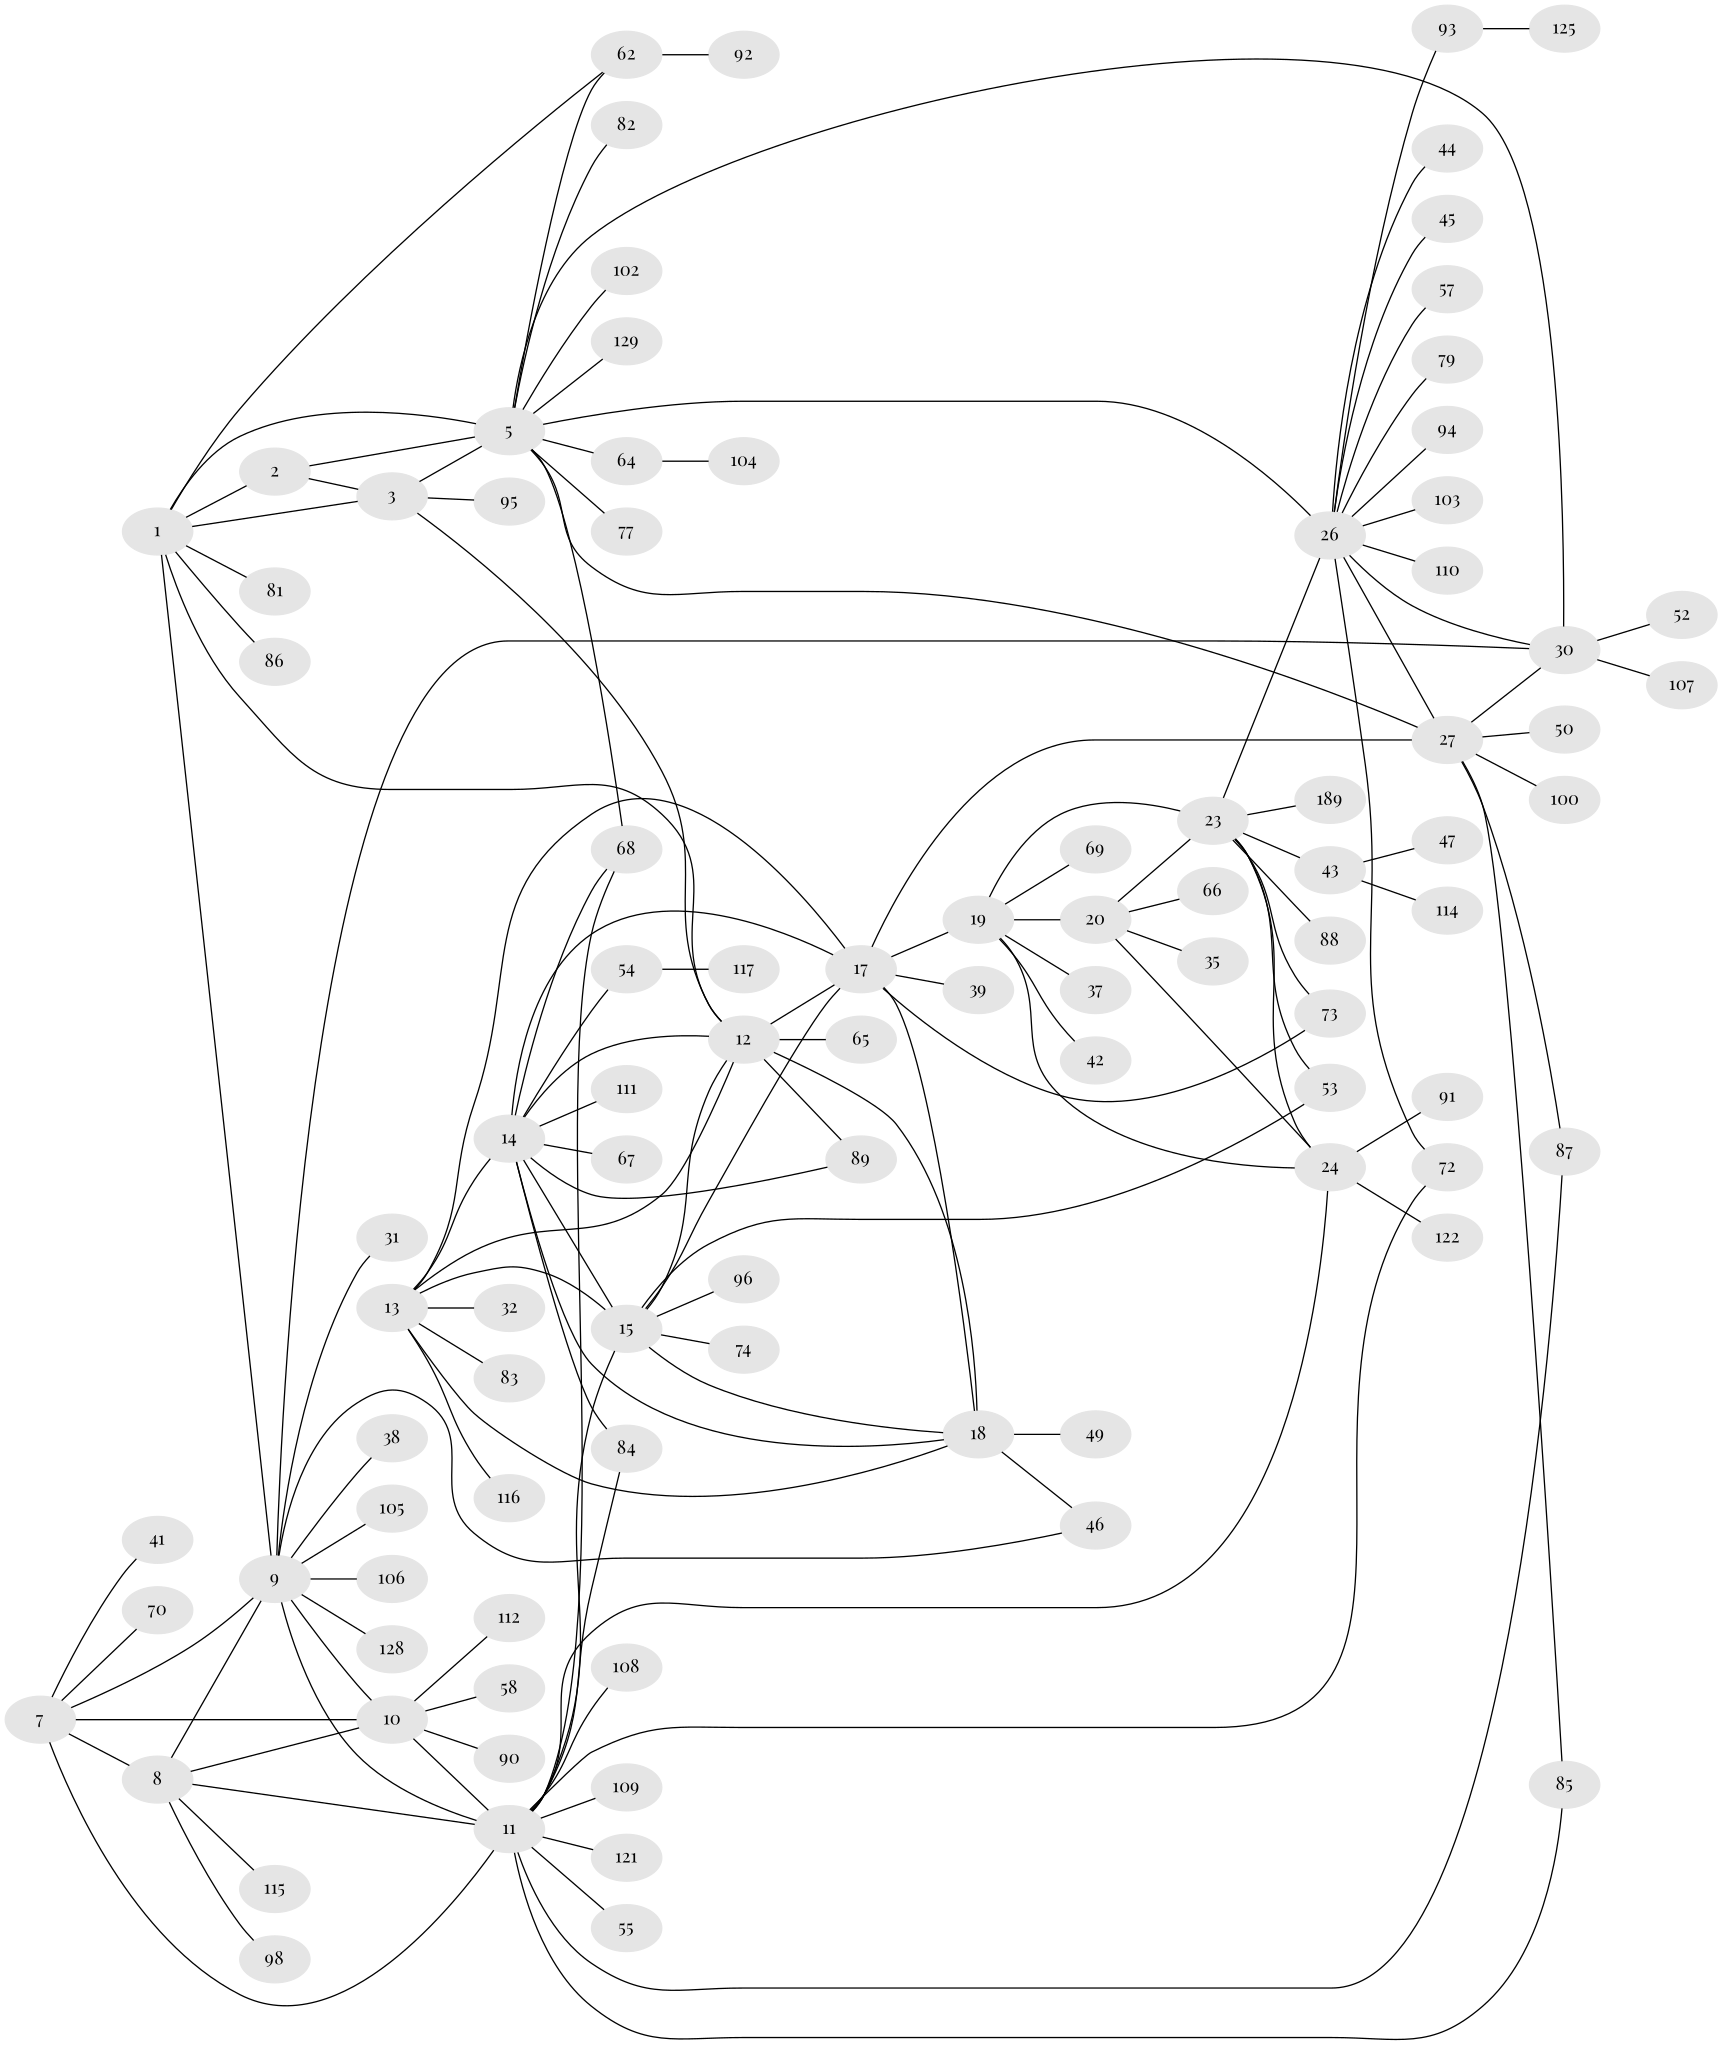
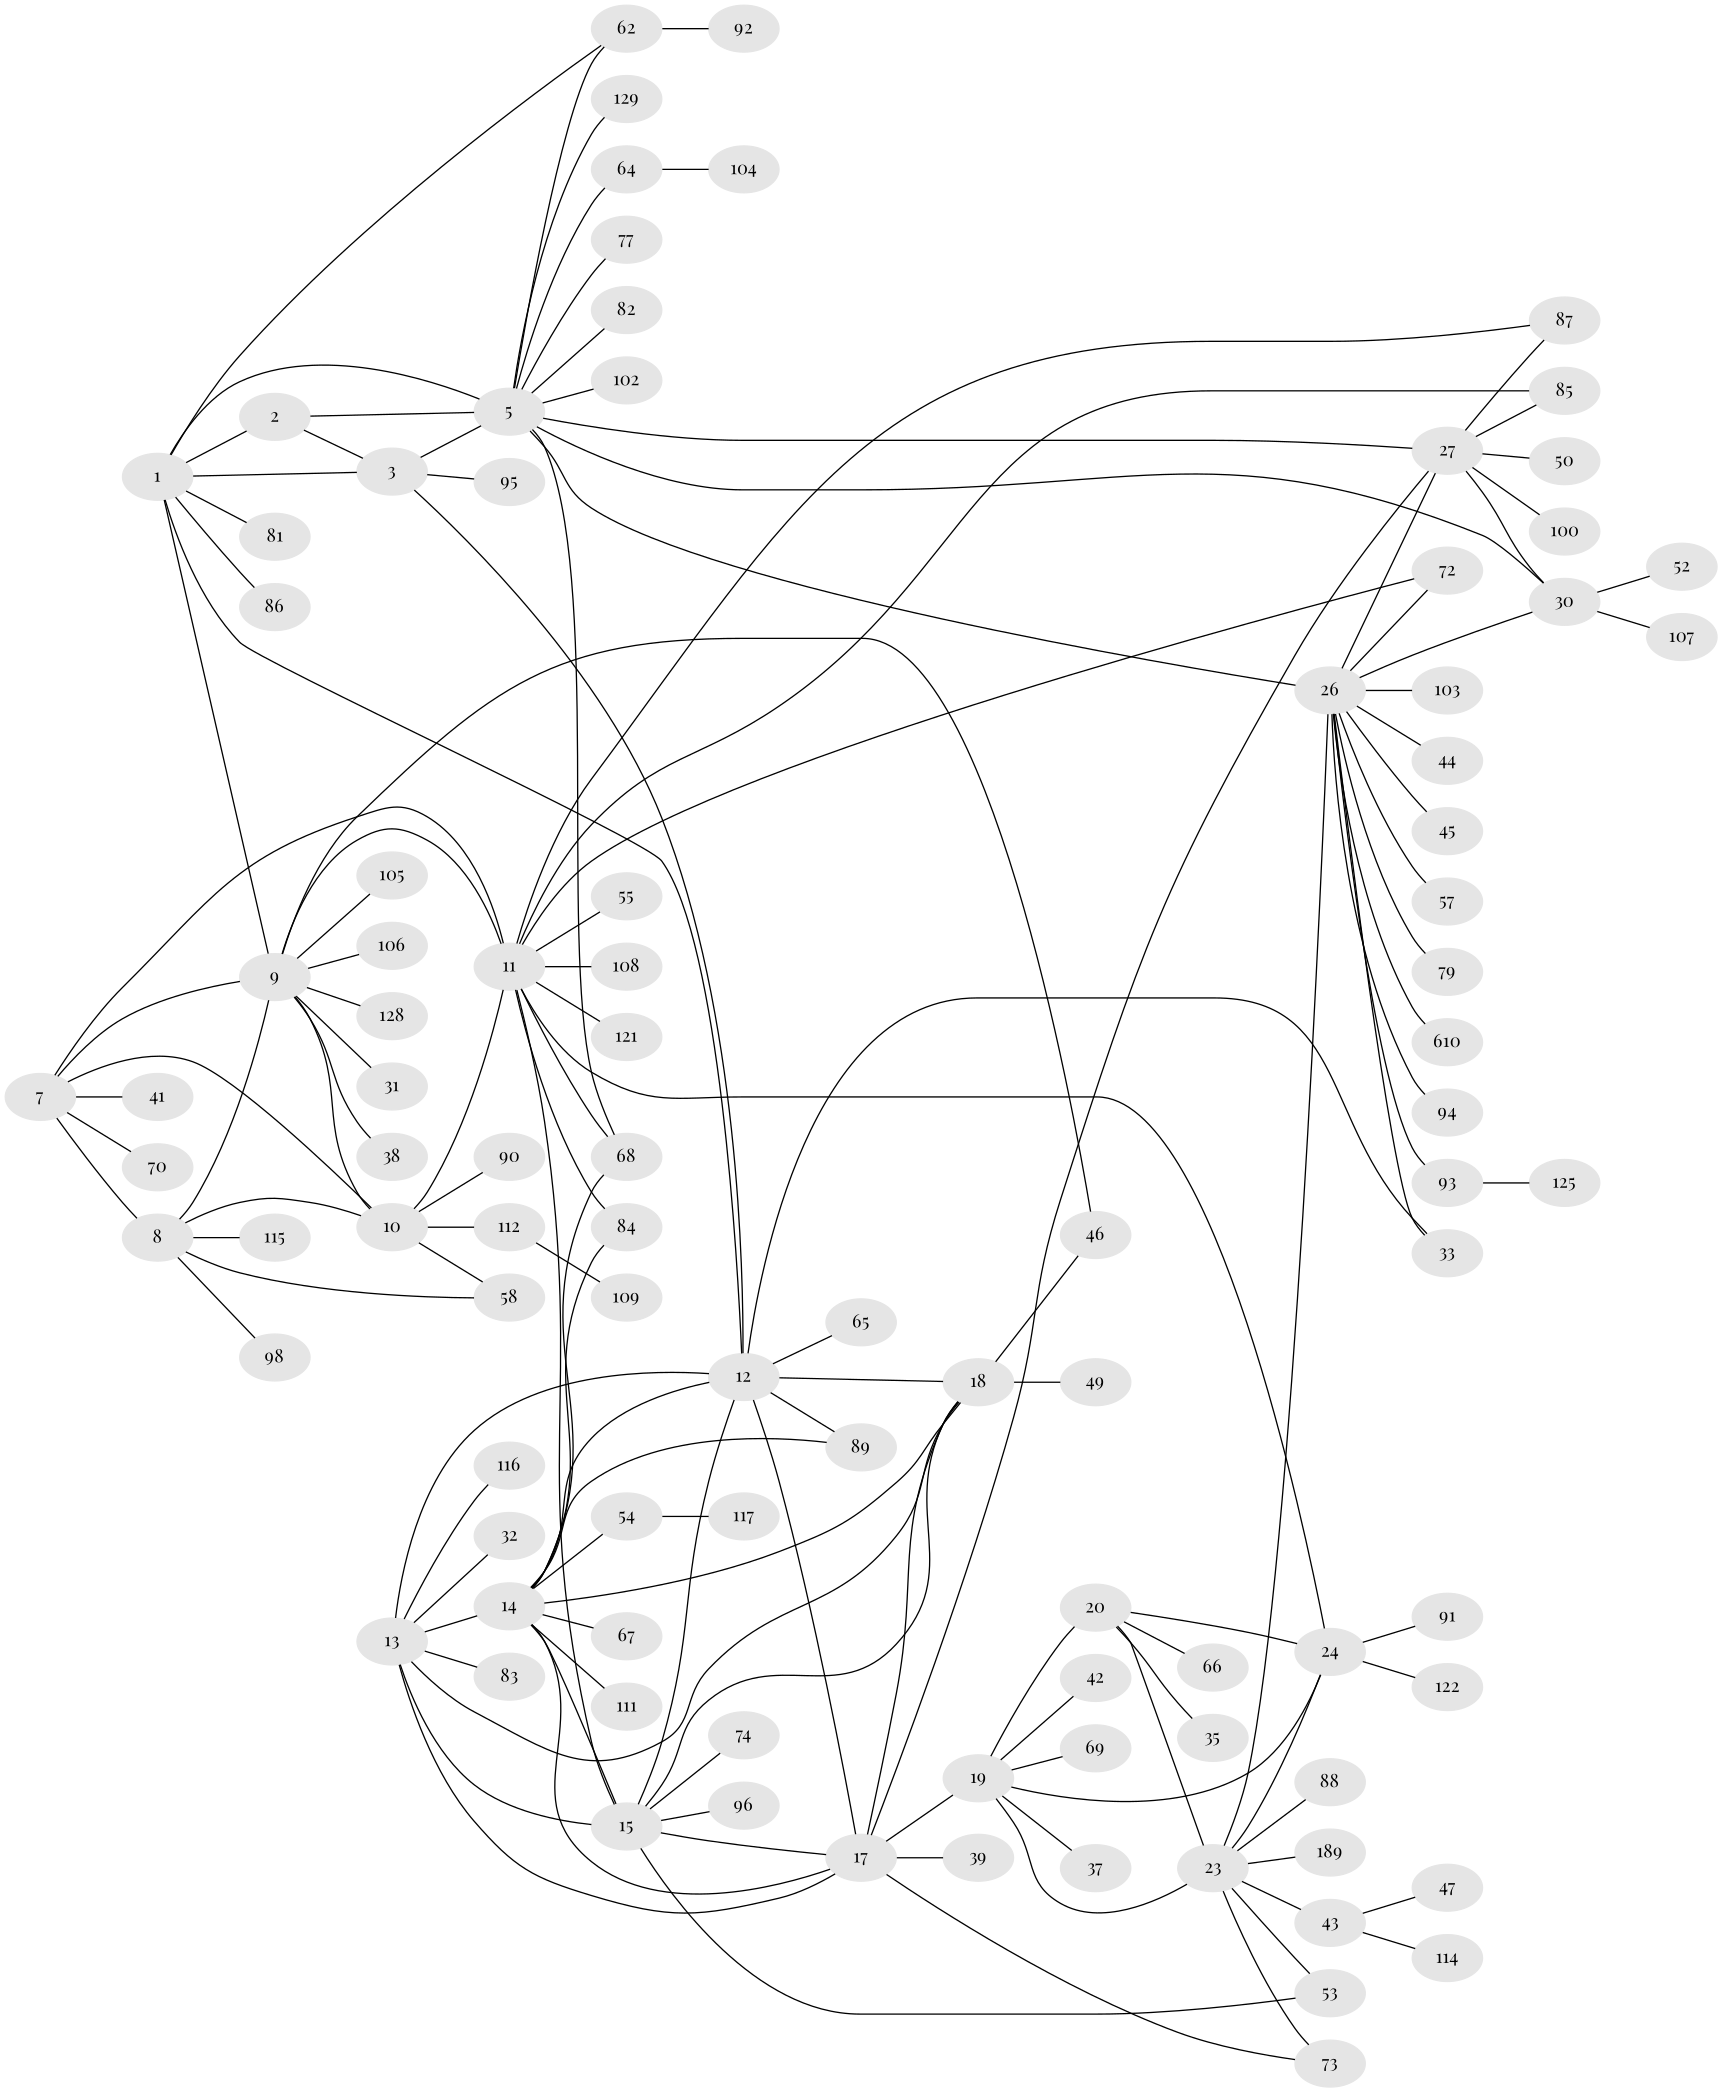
node "110": label "110" -> "610"
edge "30" -- "9": removed
node "33": added
edge "8" -- "11": now "8" -- "58"
edge "109" -- "11": now "109" -- "112"
